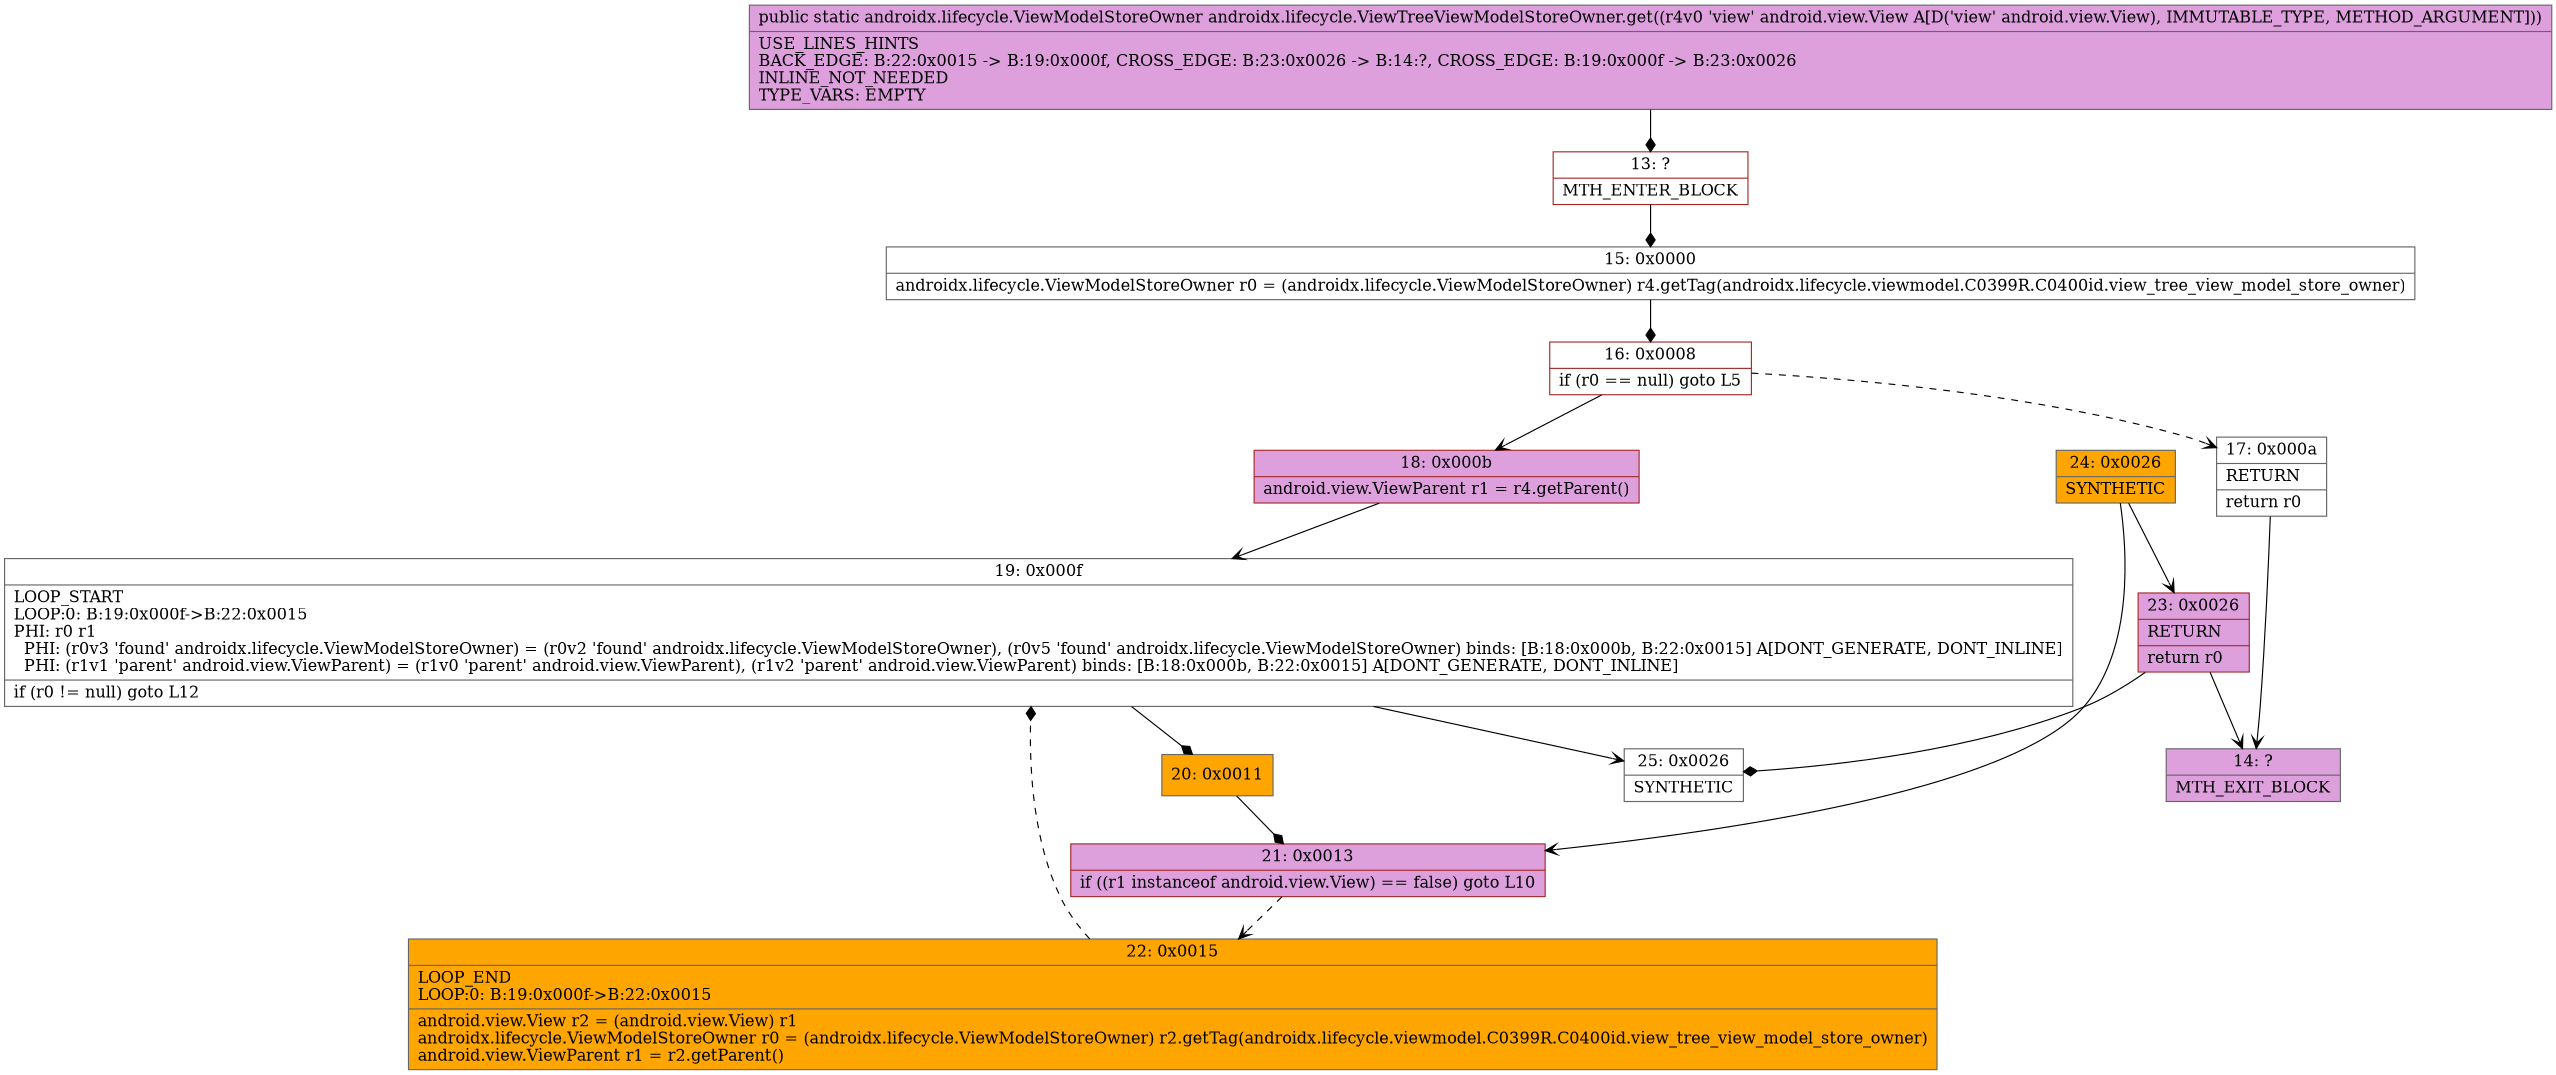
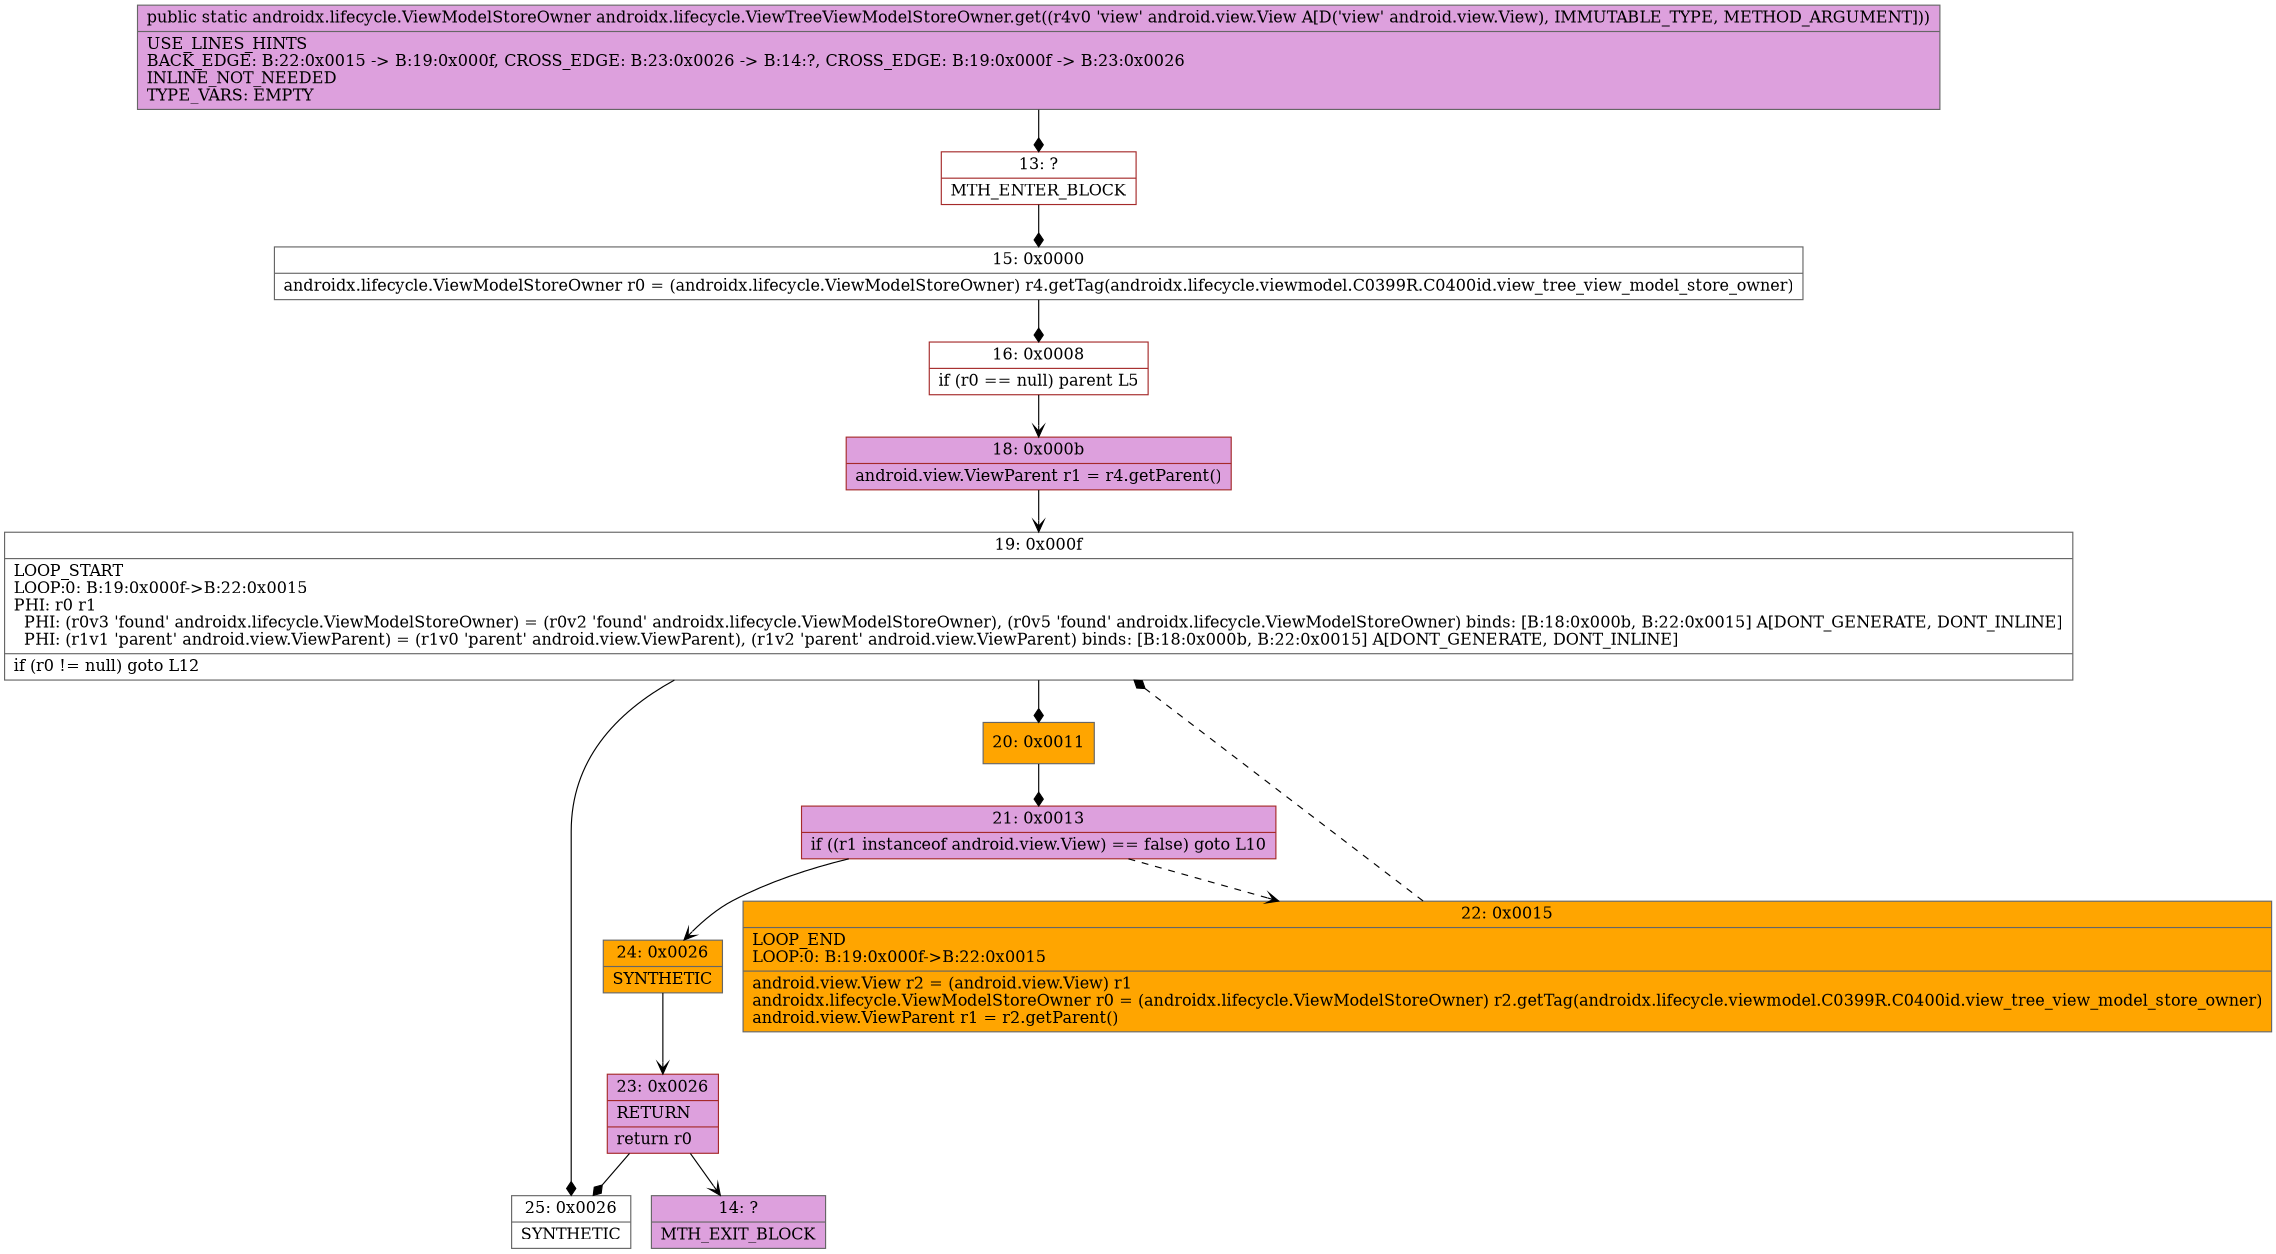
node "16: 0x0008": text "if (r0 == null) goto L5" -> "if (r0 == null) parent L5"
node "17: 0x000a": removed
edge "19: 0x000f" -> "25: 0x0026": arrowhead vee -> diamond
edge "24: 0x0026" -> "21: 0x0013": reversed
